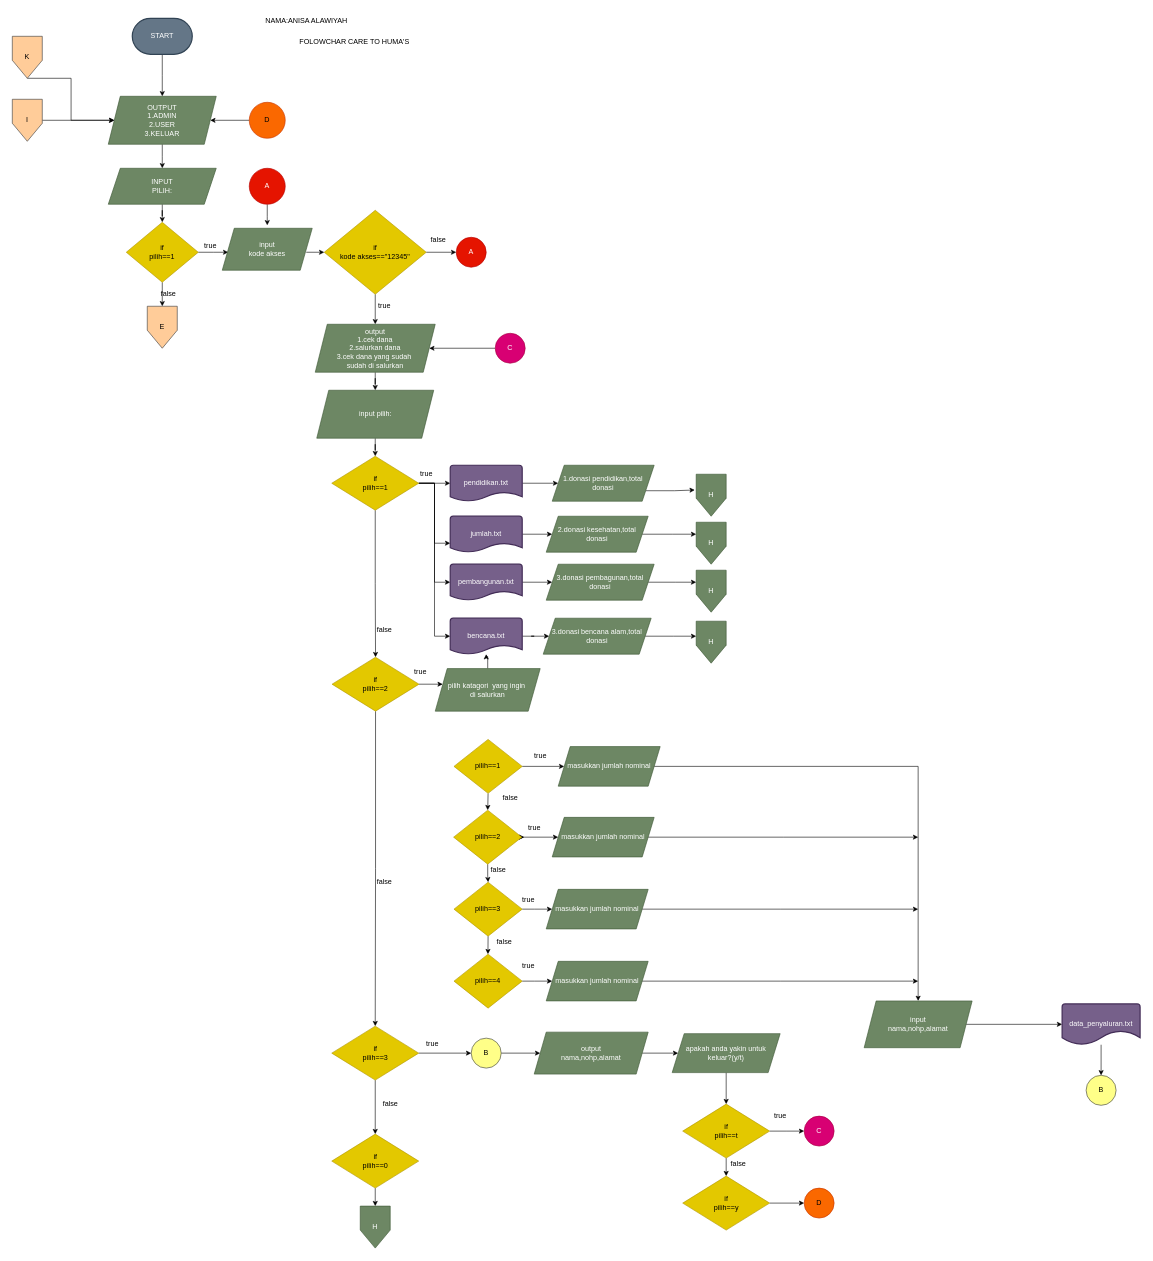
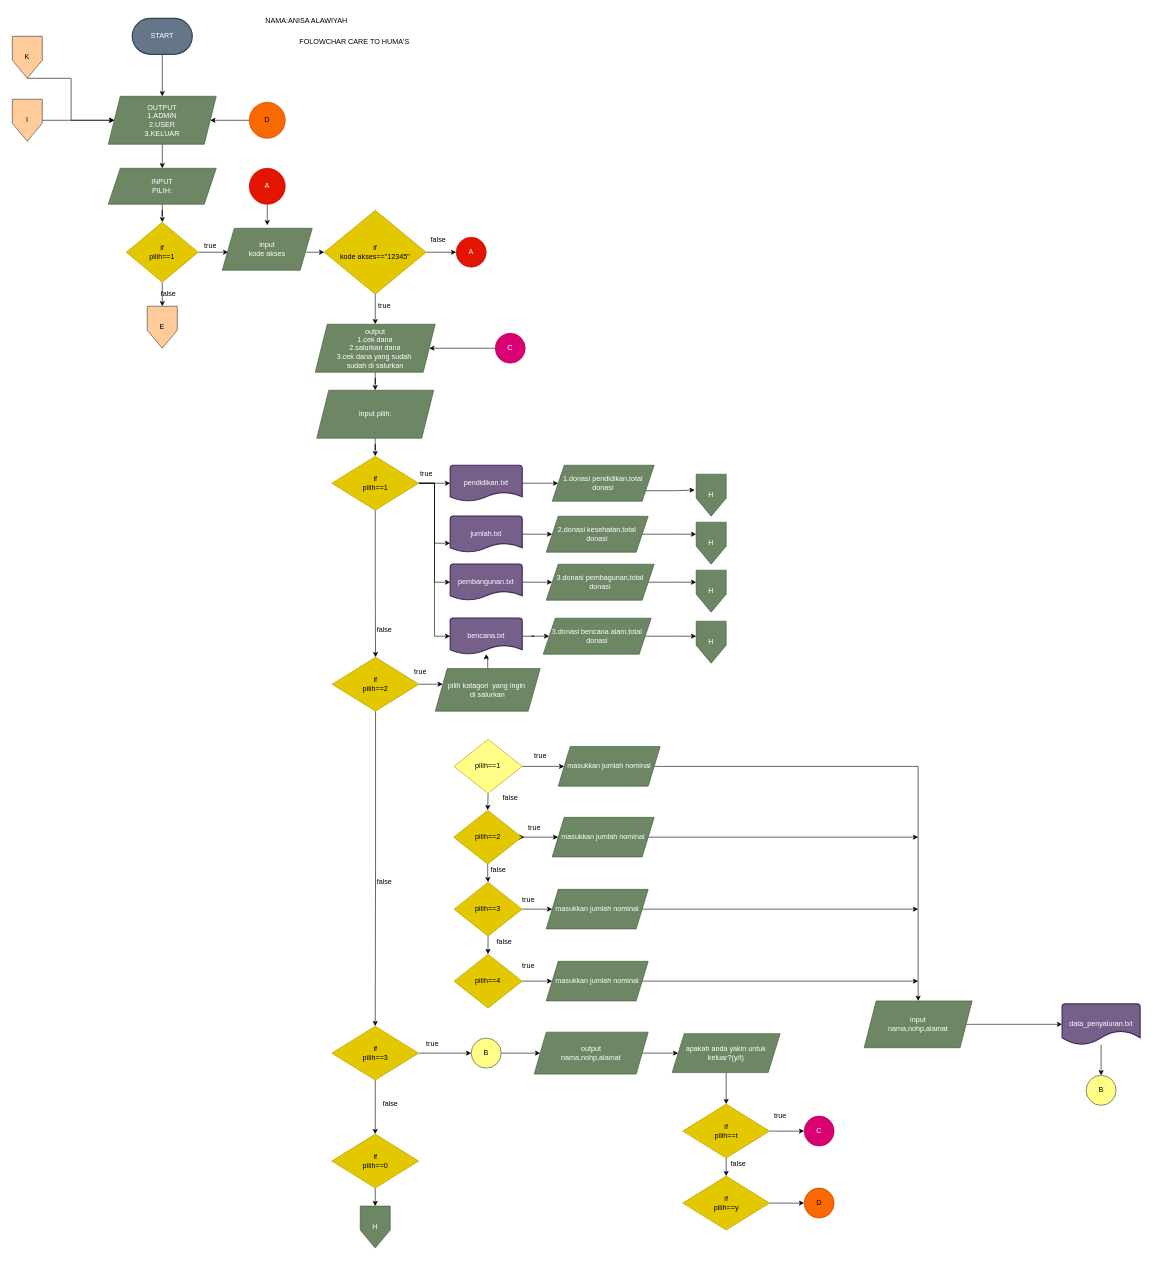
node "pilih==1": fillcolor #e3c800 -> #ffff88
